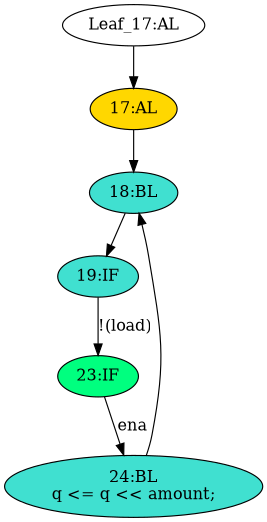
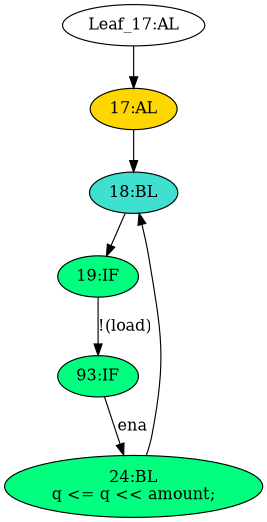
node "19:IF": fillcolor turquoise -> springgreen
node "23:IF": label "23:IF" -> "93:IF"
node "24:BL q <= q << amount;": fillcolor turquoise -> springgreen
